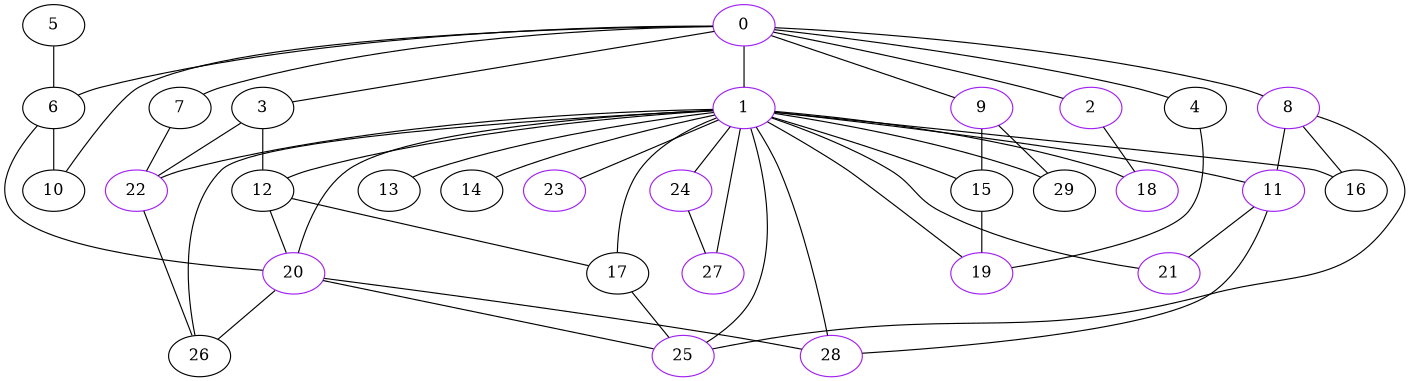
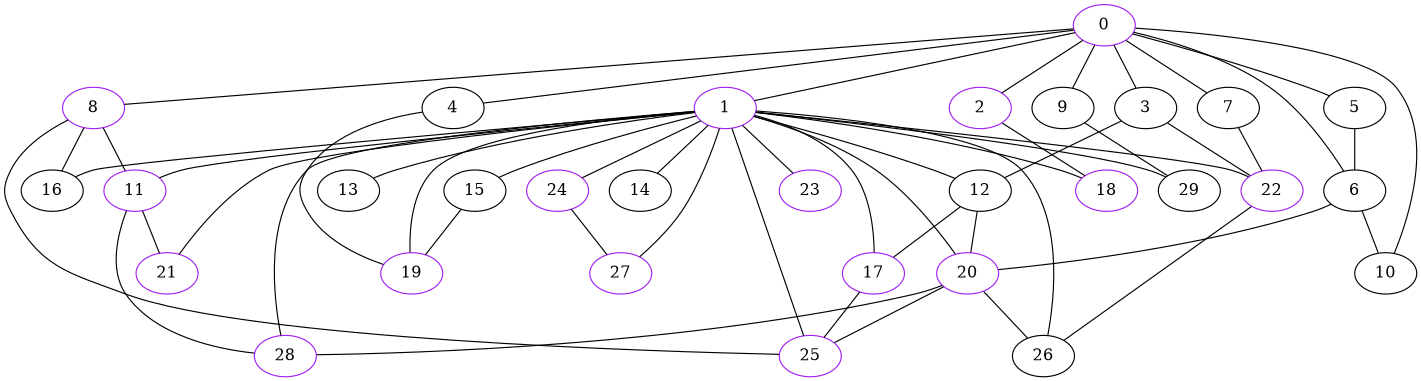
edge "0" -- "5": added
node "9": color purple -> black
edge "9" -- "15": removed
node "17": color black -> purple
